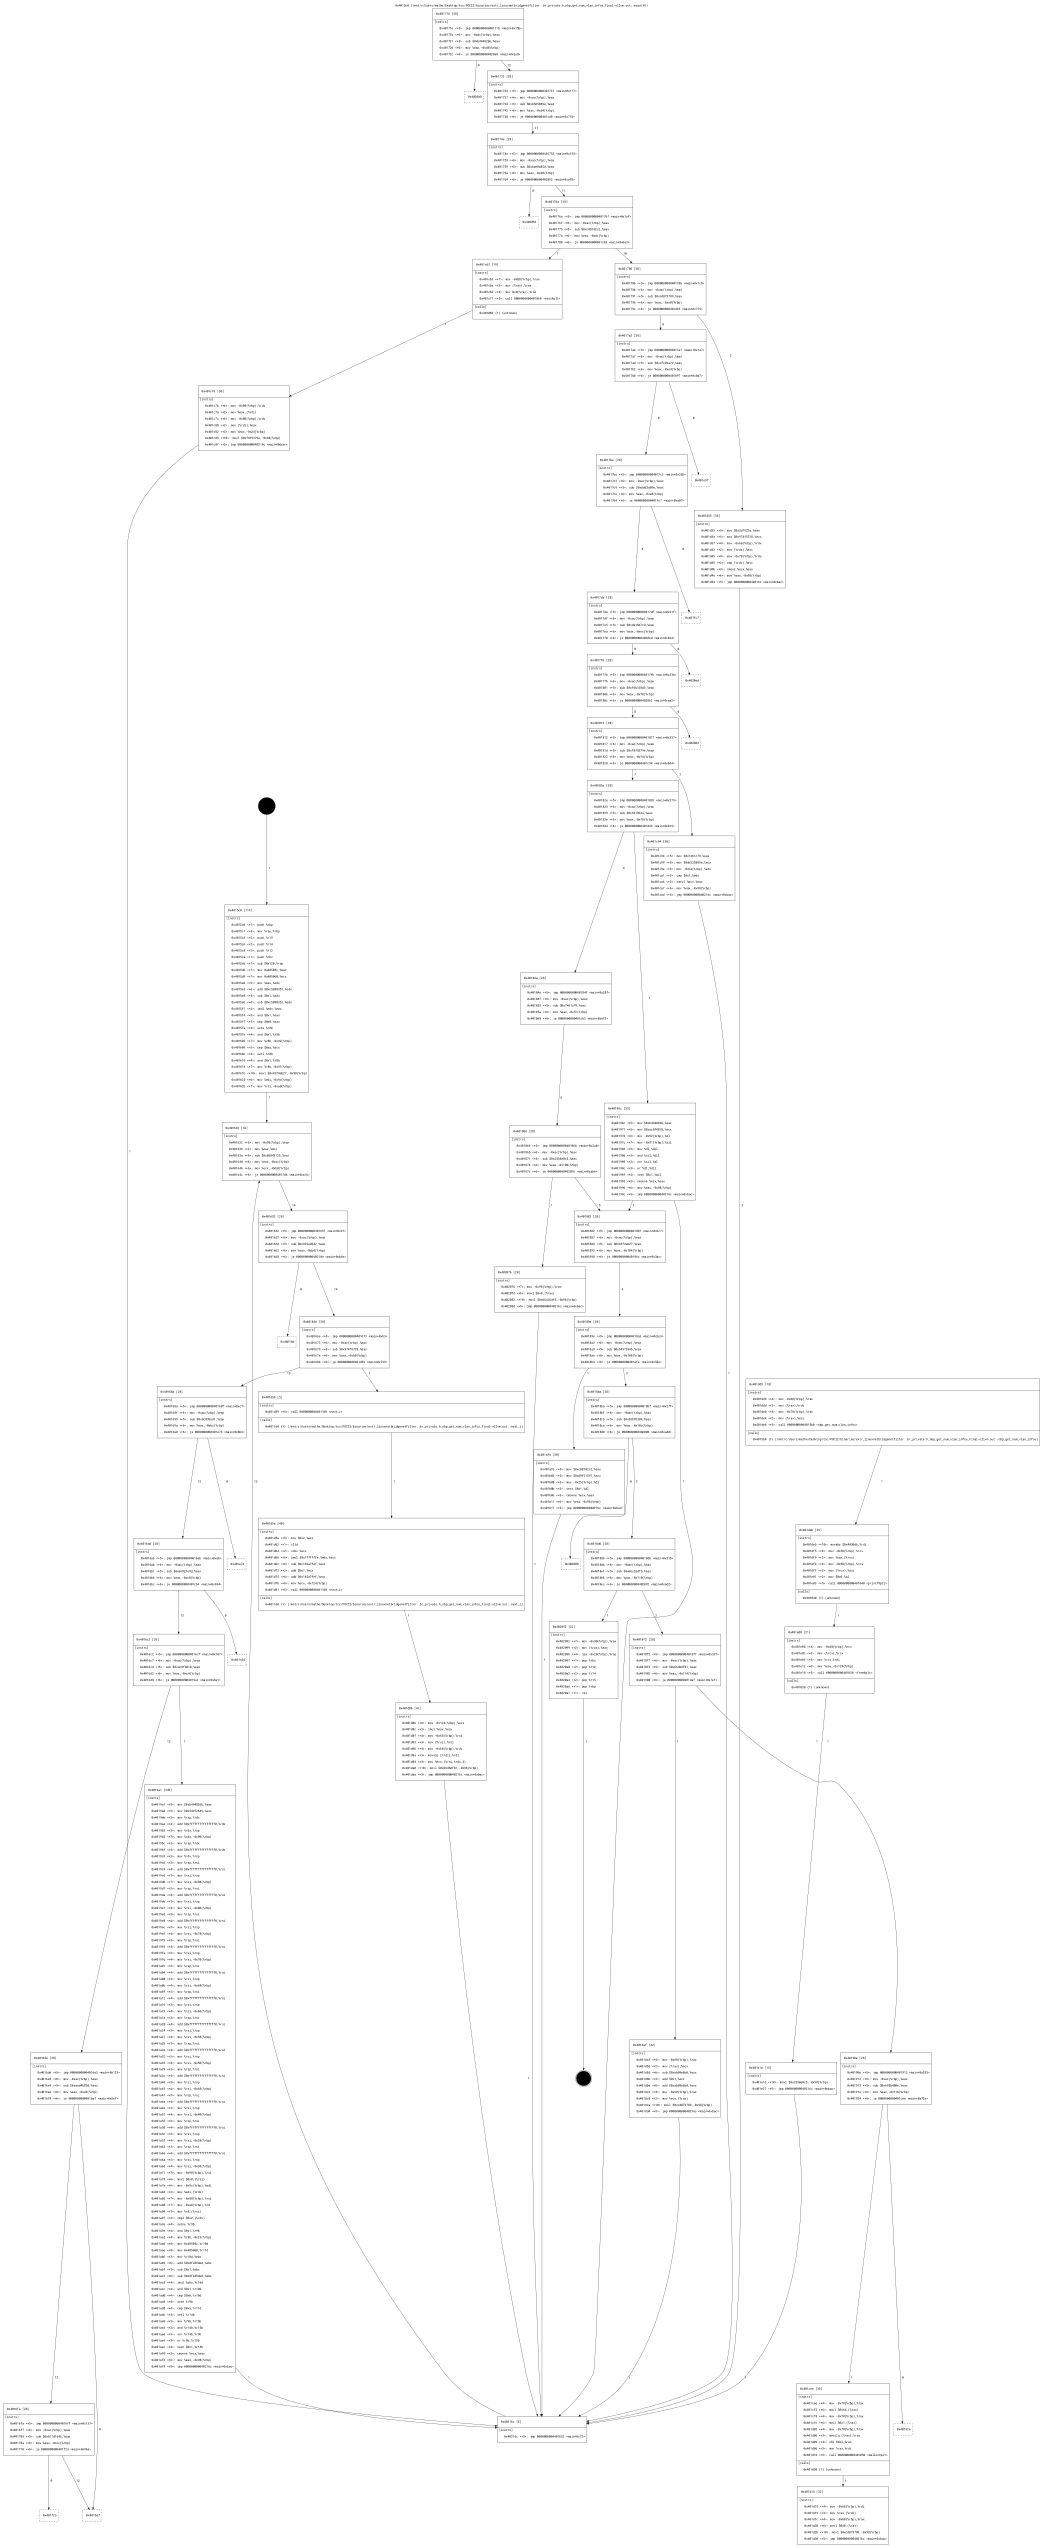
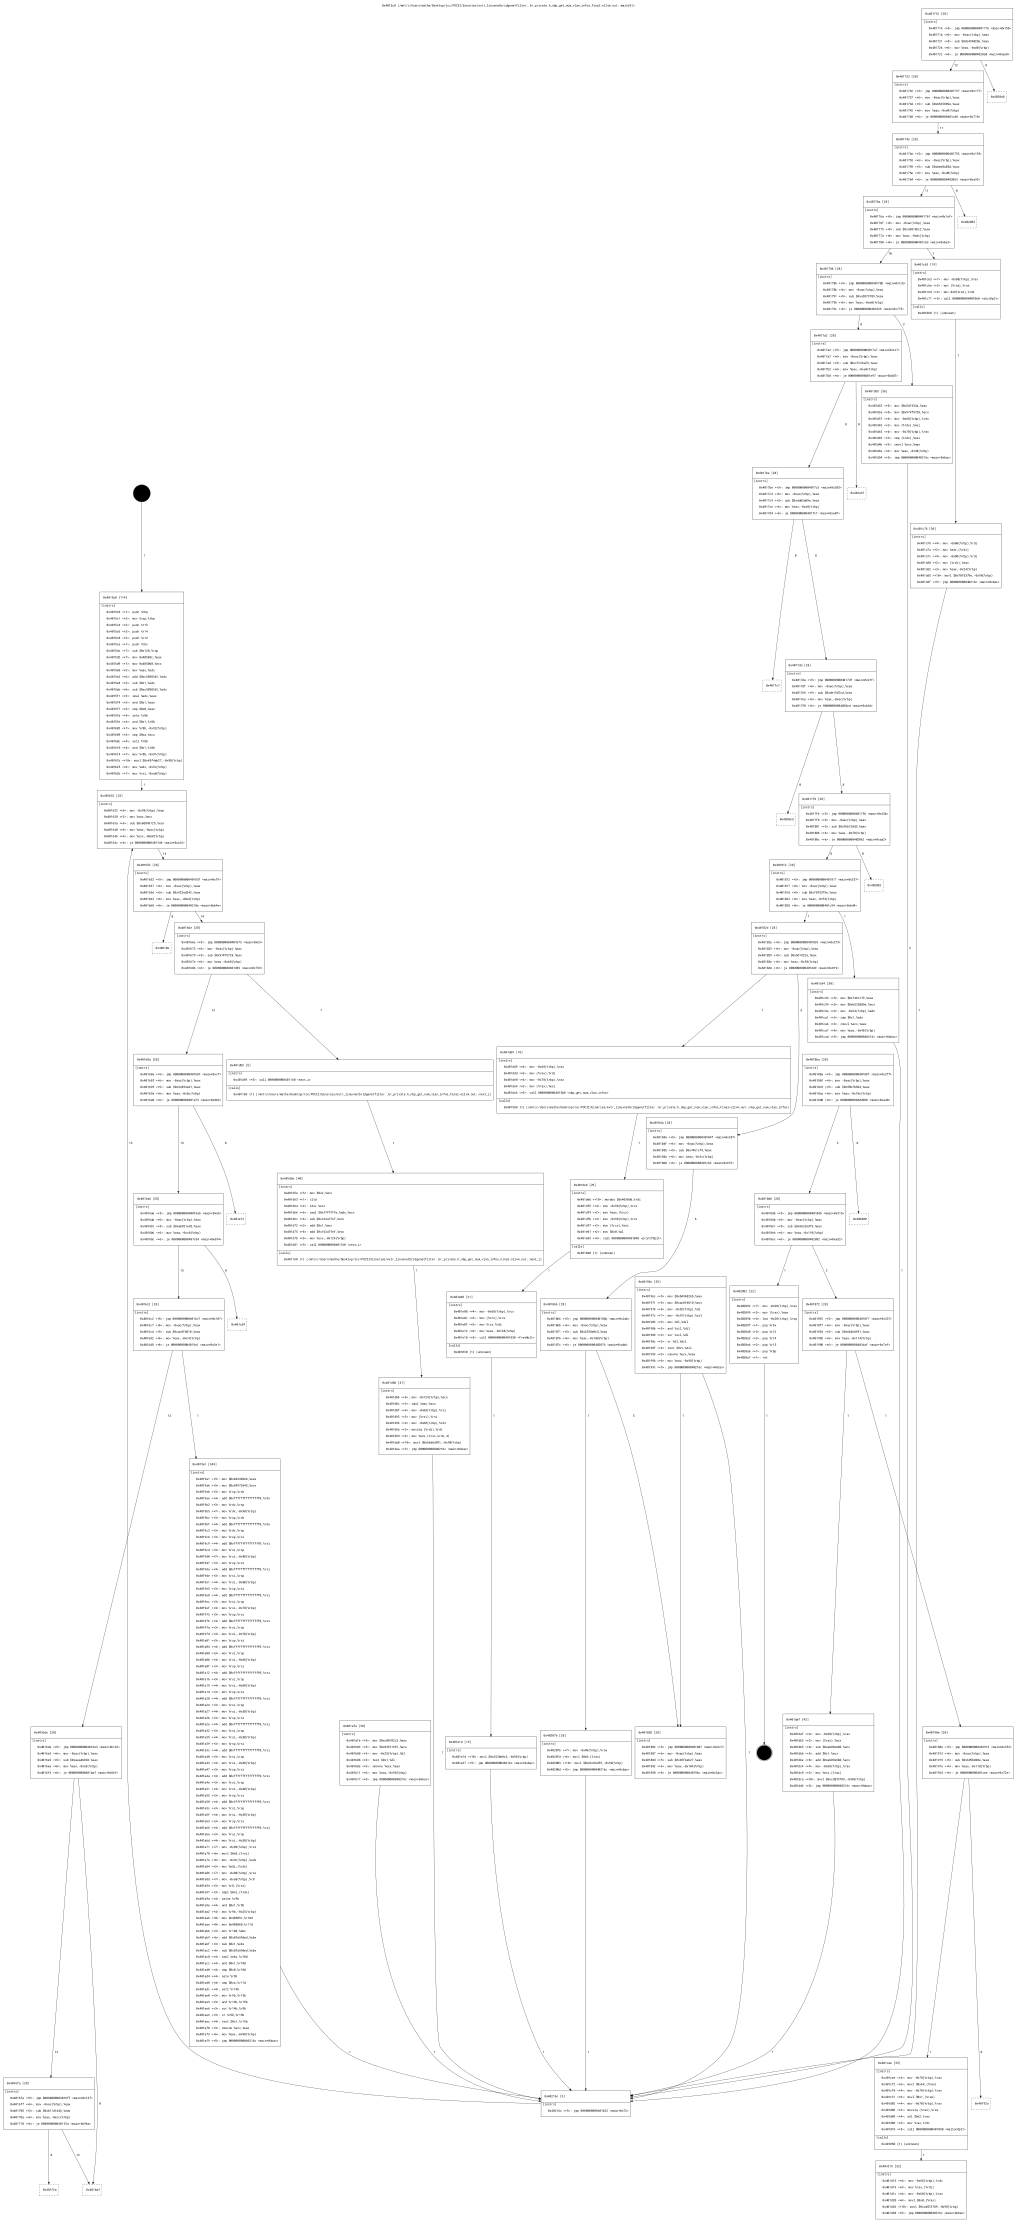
edge "0x40182e [28]" -> "0x40196c [53]": now "0x40182e [28]" -> "0x401dd9 [18]"
node "0x40189e [28]": removed
